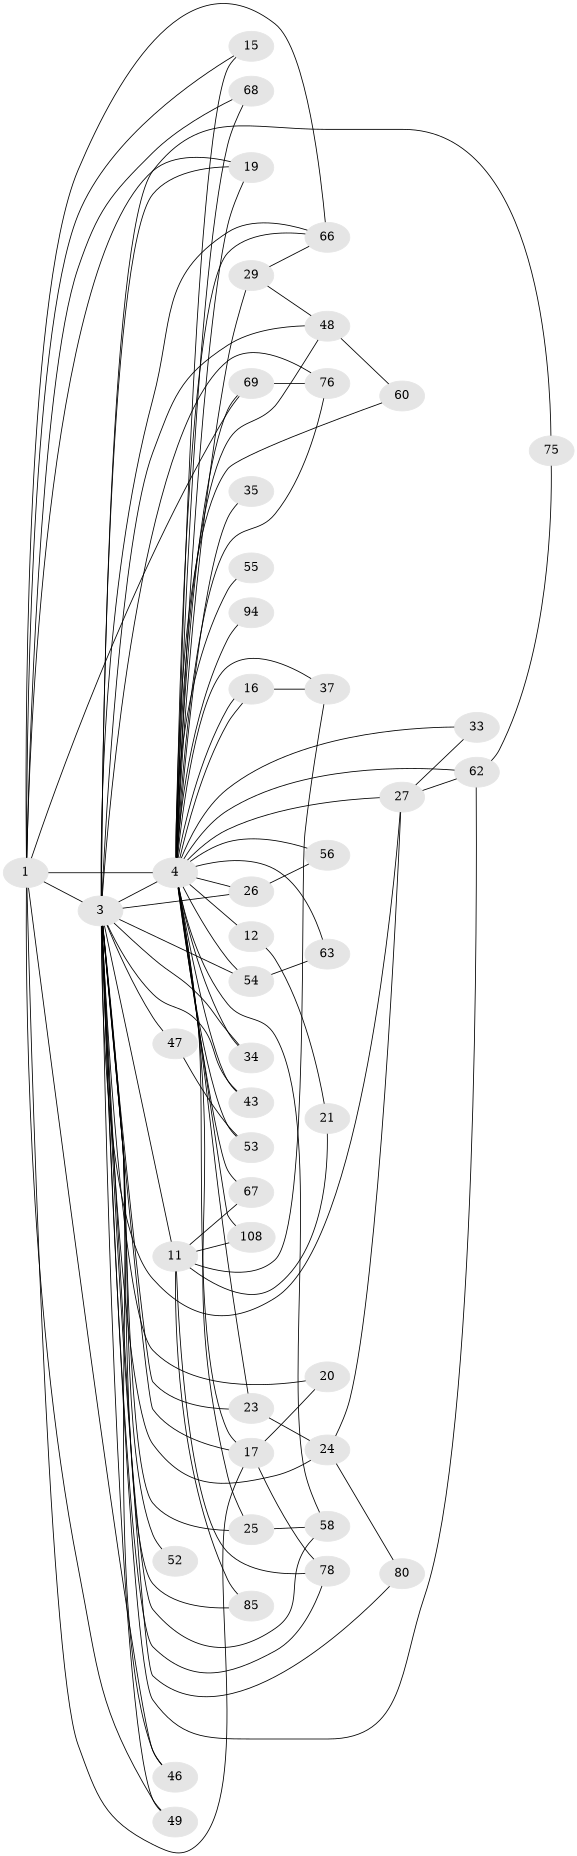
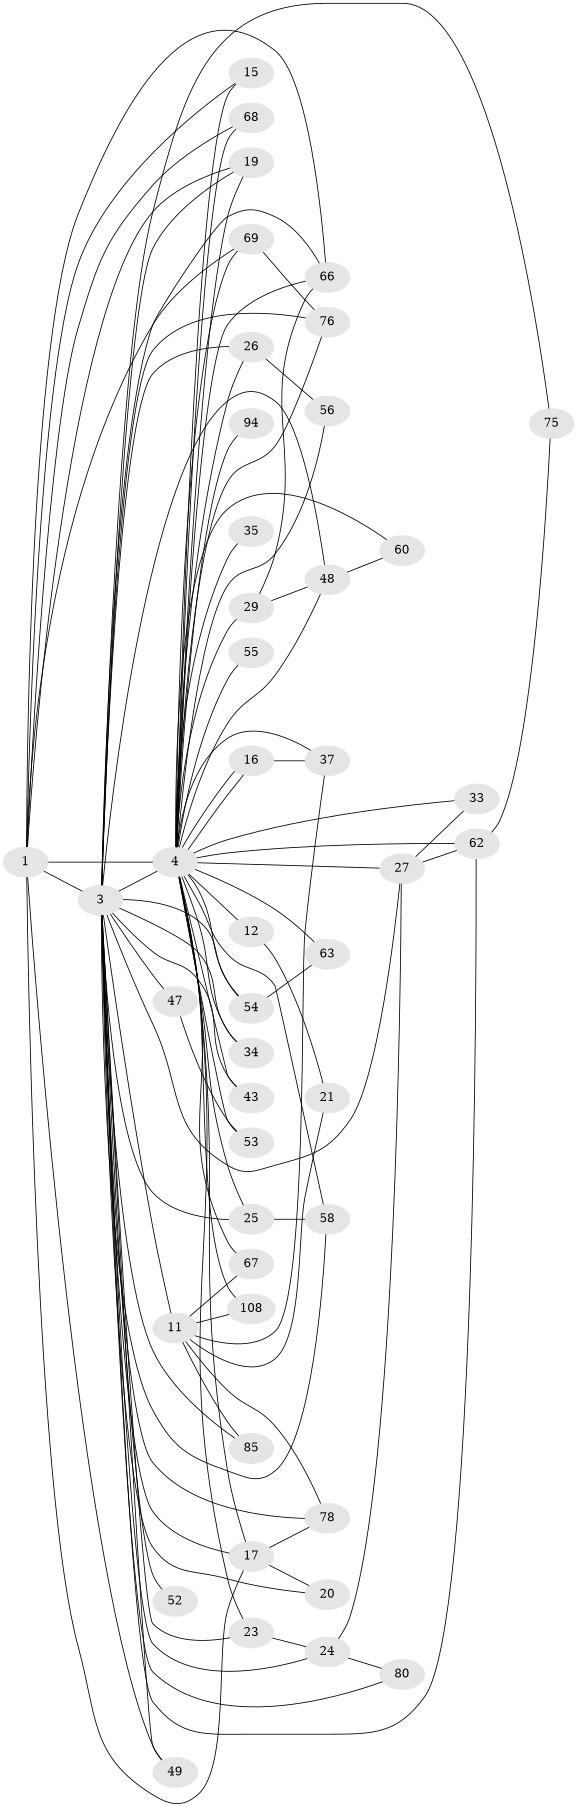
node "46": removed
